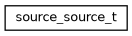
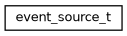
node "source_source_t": label "source_source_t" -> "event_source_t"
